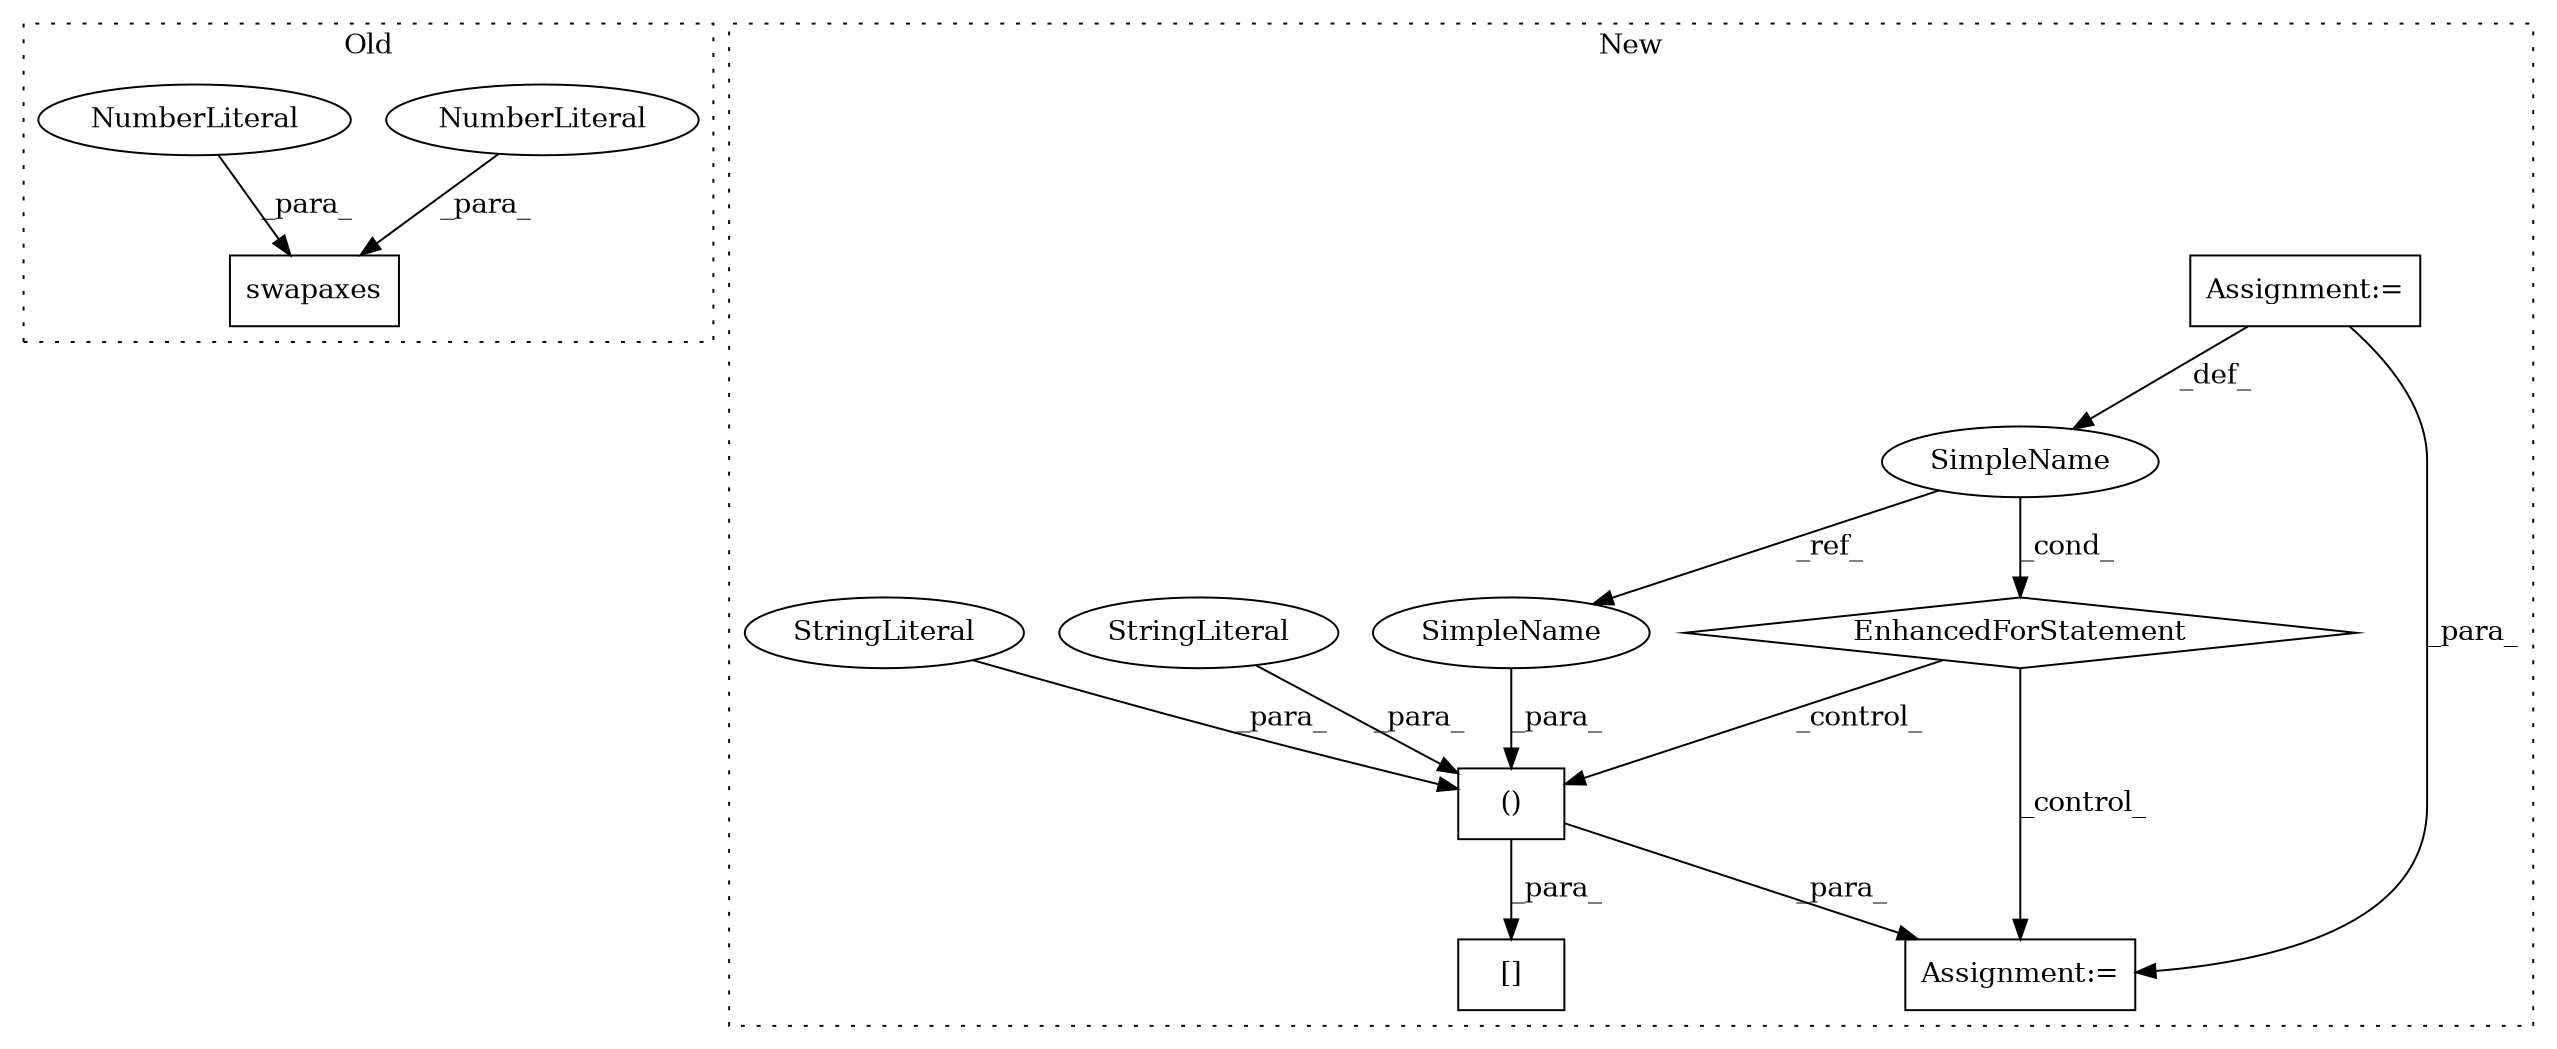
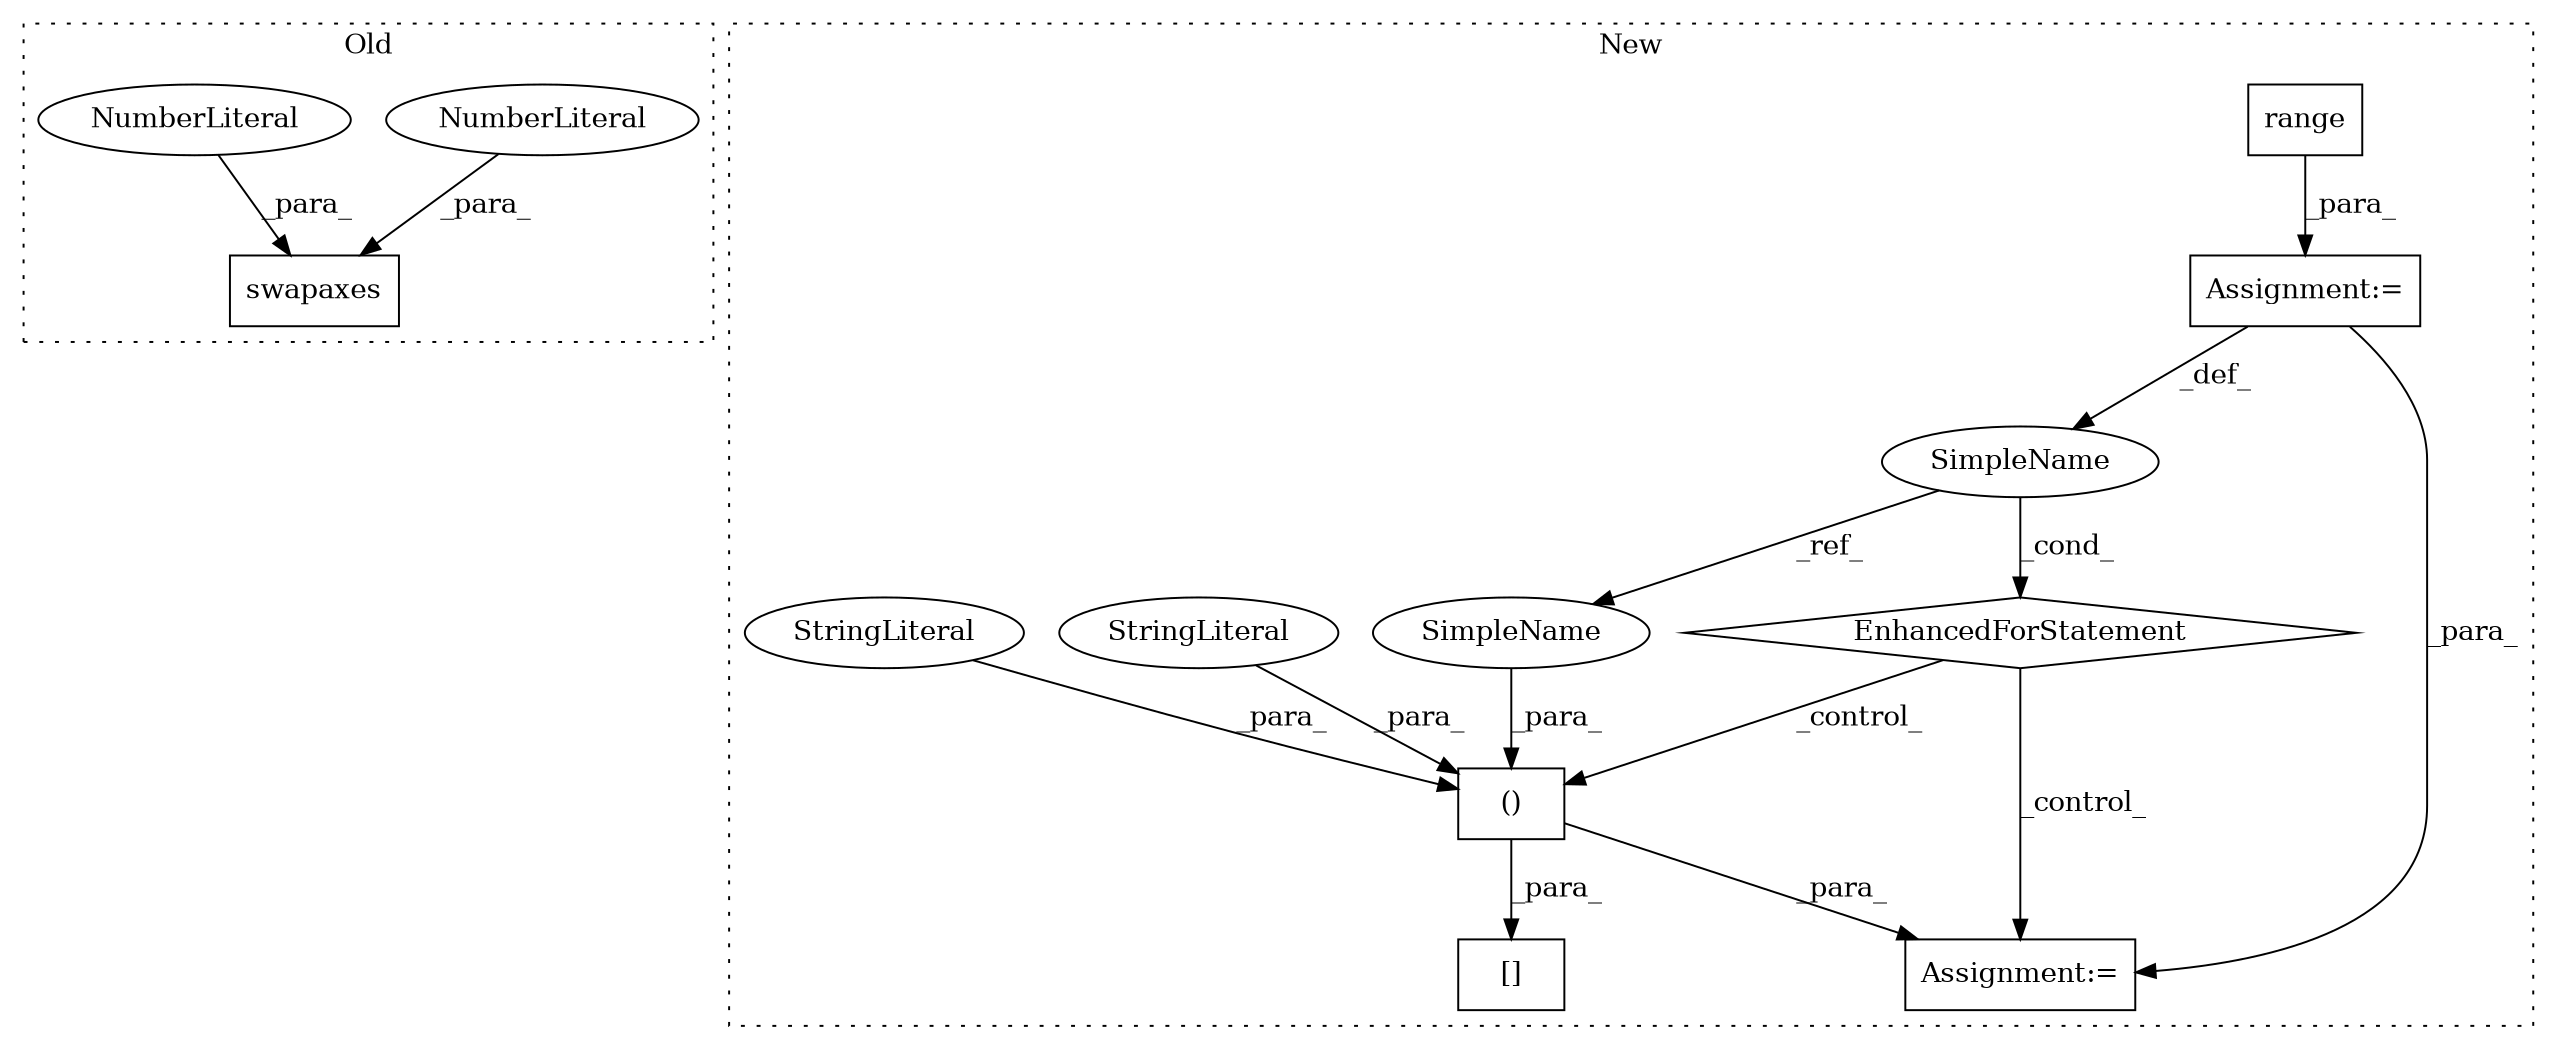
node "range": added
